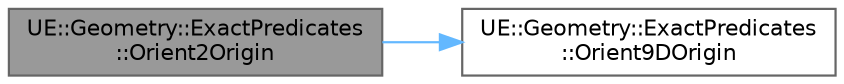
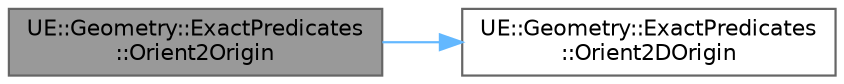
node "UE::Geometry::ExactPredicates ::Orient9DOrigin": label "UE::Geometry::ExactPredicates ::Orient9DOrigin" -> "UE::Geometry::ExactPredicates ::Orient2DOrigin"
